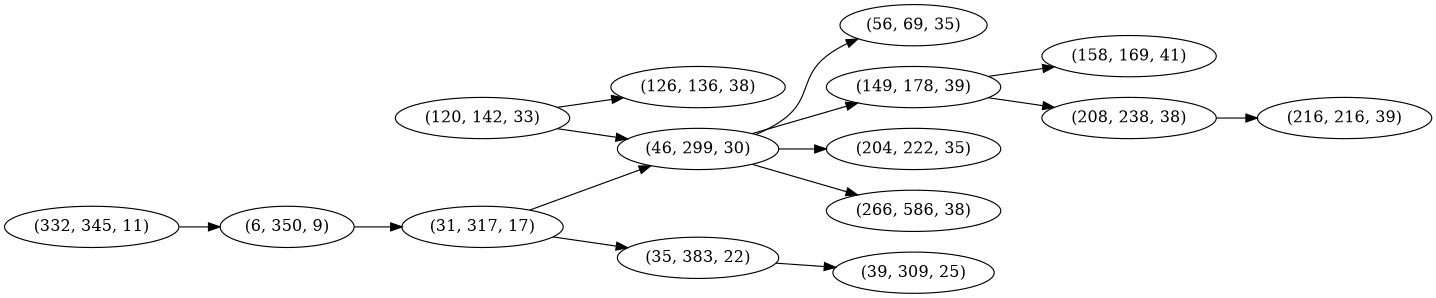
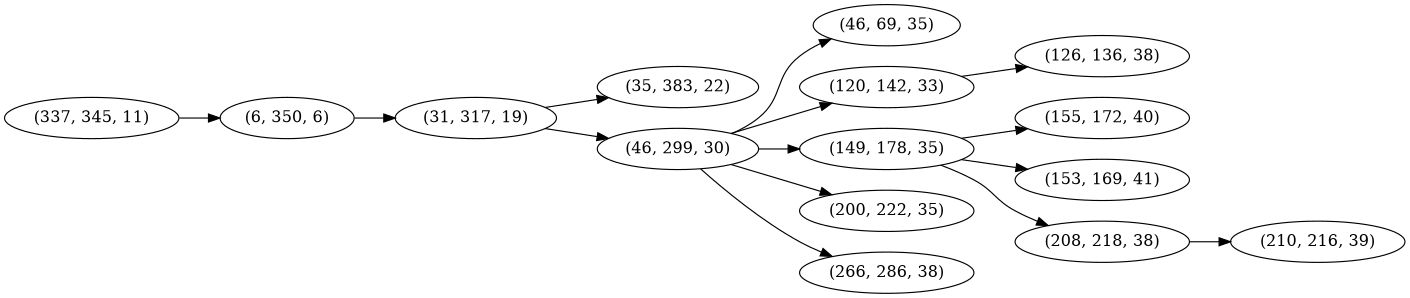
node "(56, 69, 35)": label "(56, 69, 35)" -> "(46, 69, 35)"
node "(158, 169, 41)": label "(158, 169, 41)" -> "(153, 169, 41)"
node "(149, 178, 39)": label "(149, 178, 39)" -> "(149, 178, 35)"
node "(155, 172, 40)": added
node "(208, 238, 38)": label "(208, 238, 38)" -> "(208, 218, 38)"
node "(216, 216, 39)": label "(216, 216, 39)" -> "(210, 216, 39)"
edge "(120, 142, 33)" -> "(46, 299, 30)": reversed
node "(204, 222, 35)": label "(204, 222, 35)" -> "(200, 222, 35)"
node "(266, 586, 38)": label "(266, 586, 38)" -> "(266, 286, 38)"
node "(332, 345, 11)": label "(332, 345, 11)" -> "(337, 345, 11)"
node "(6, 350, 9)": label "(6, 350, 9)" -> "(6, 350, 6)"
node "(31, 317, 17)": label "(31, 317, 17)" -> "(31, 317, 19)"
node "(39, 309, 25)": removed
